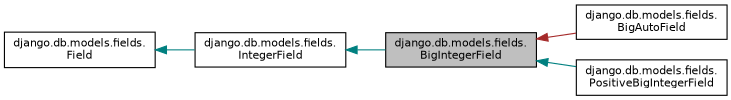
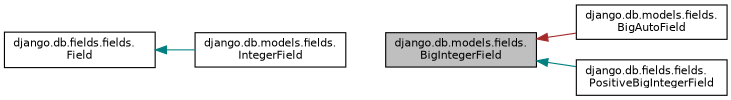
node "django.db.models.fields. Field": label "django.db.models.fields. Field" -> "django.db.fields.fields. Field"
edge "django.db.models.fields. BigIntegerField" -> "django.db.models.fields. IntegerField": removed
node "django.db.models.fields. PositiveBigIntegerField": label "django.db.models.fields. PositiveBigIntegerField" -> "django.db.fields.fields. PositiveBigIntegerField"
